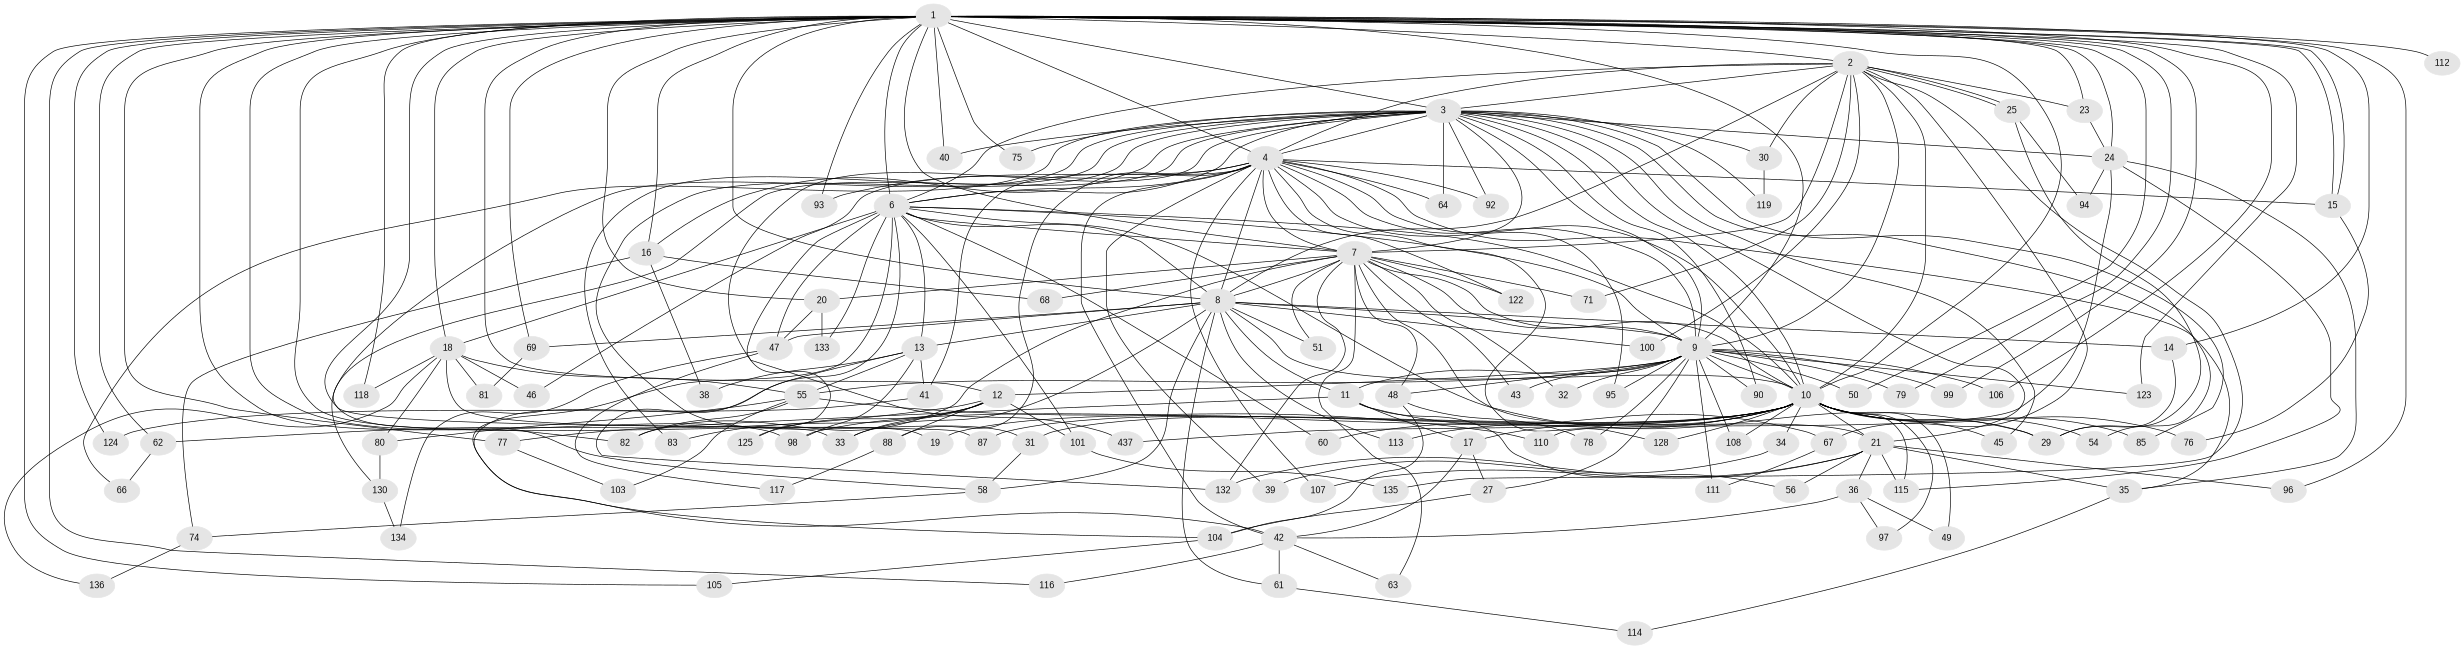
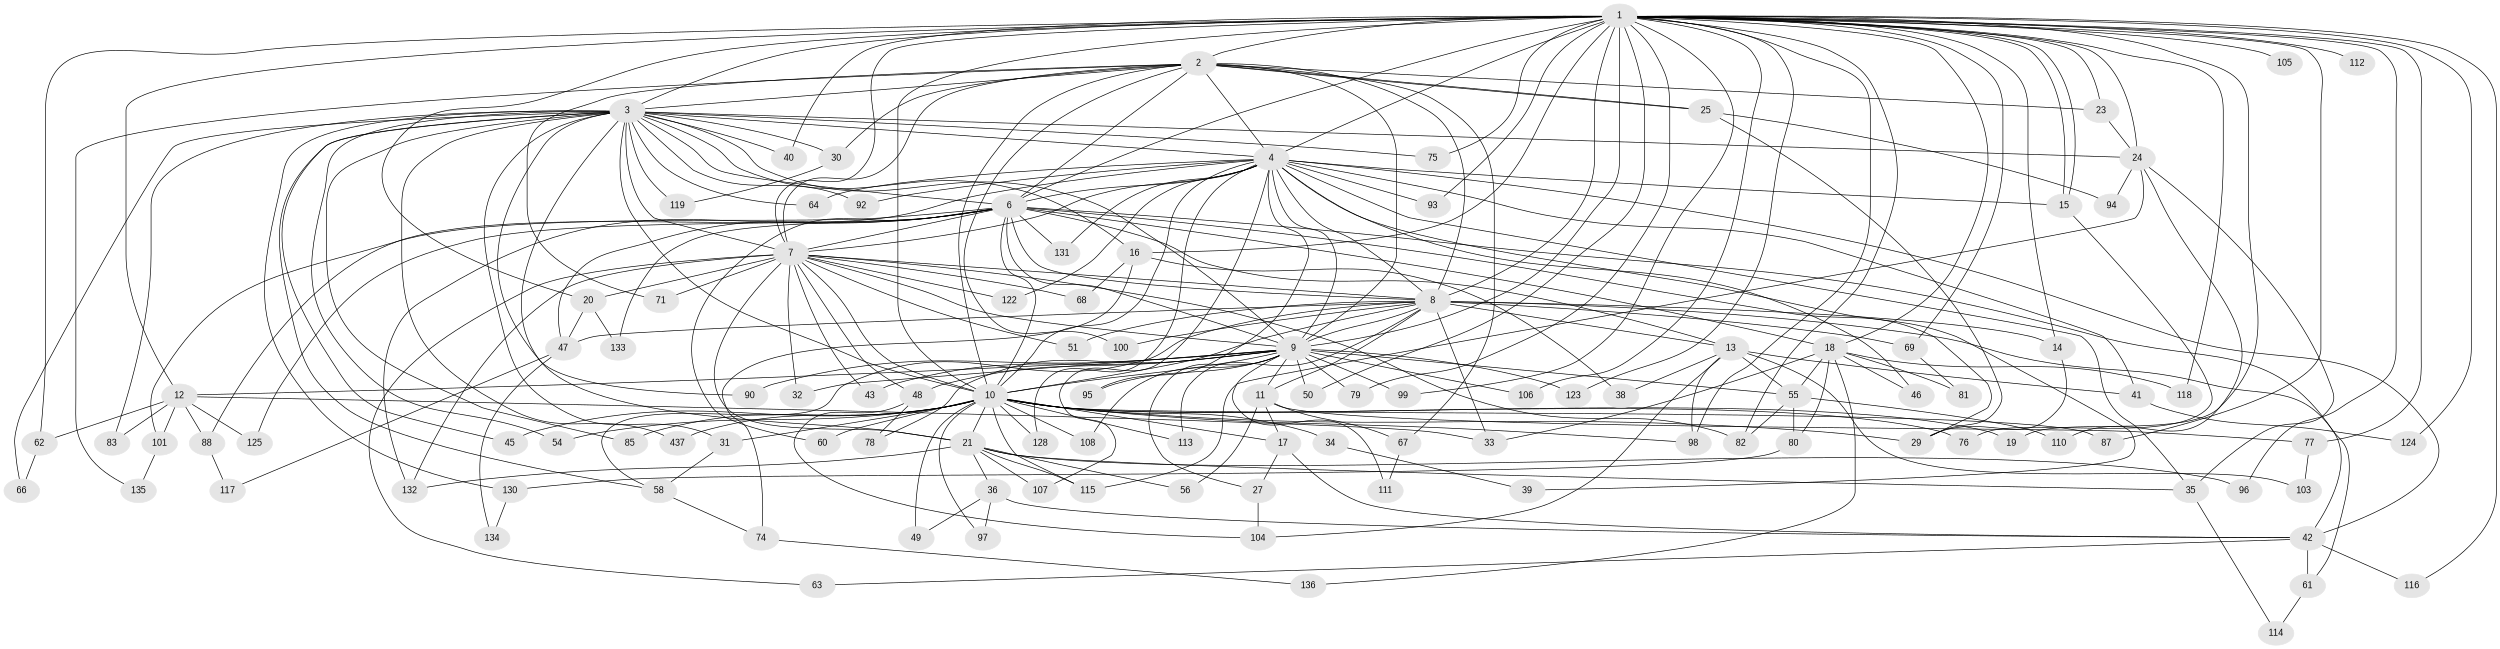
node "131": added
edge "55" -- "103": now "13" -- "103"
edge "104" -- "105": removed
